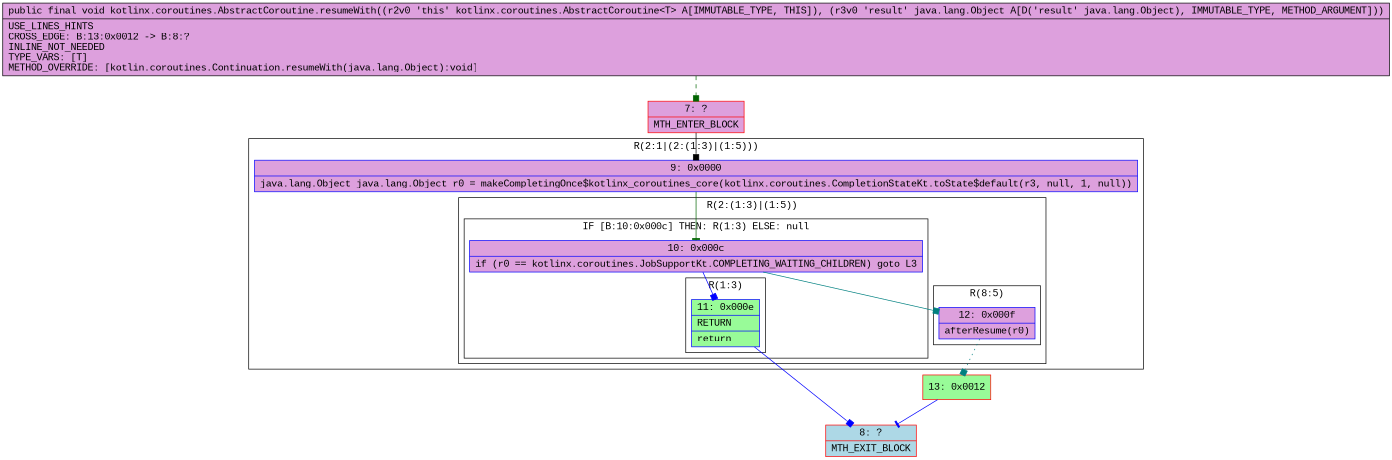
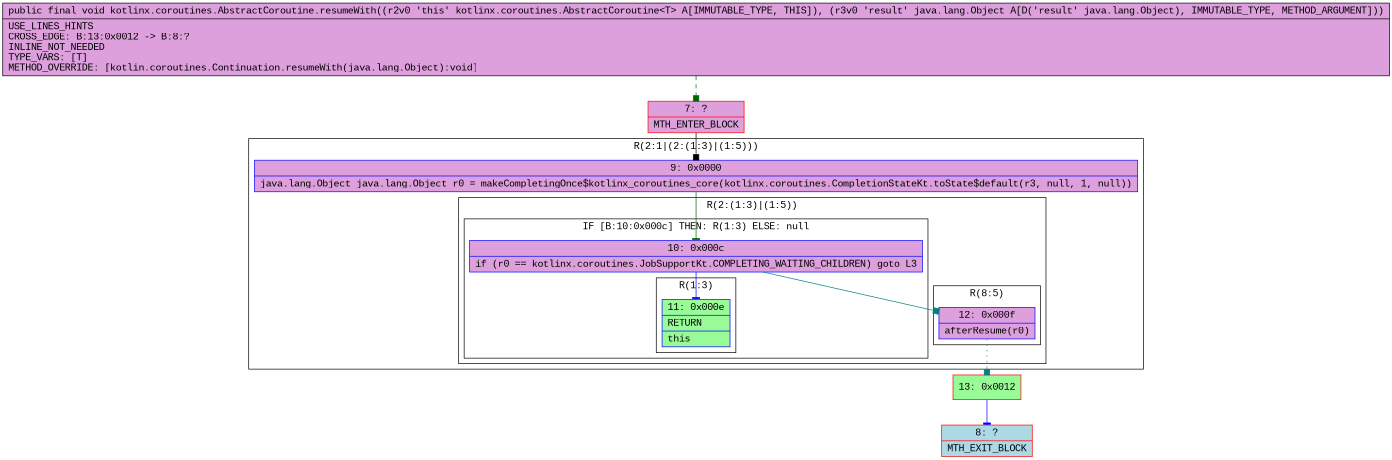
edge "10: 0x000c" -> "11: 0x000e": arrowhead box -> tee
node "11: 0x000e": text "return" -> "this"
edge "11: 0x000e" -> "8: ?": removed
